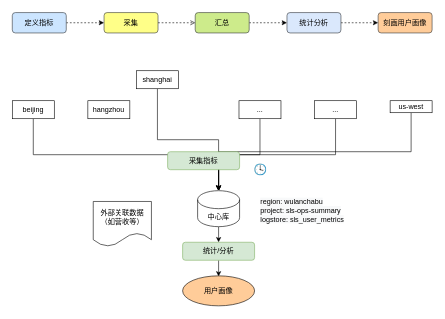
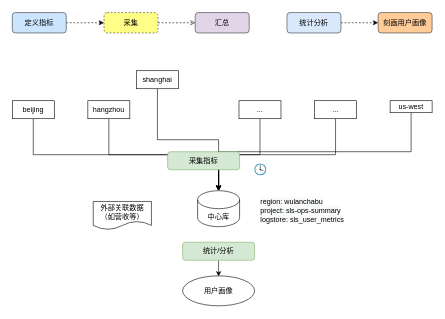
node "采集": style solid -> dashed
node "汇总": fillcolor #cdeb8b -> #e1d5e7
edge "汇总" -> "统计分析": removed
edge "hangzhou" -> "中心库": added
node "外部关联数据 （如营收等）": size 58x45 -> 58x28
edge "中心库" -> "统计/分析": removed
node "用户画像": fillcolor #ffcc99 -> #ffffff
